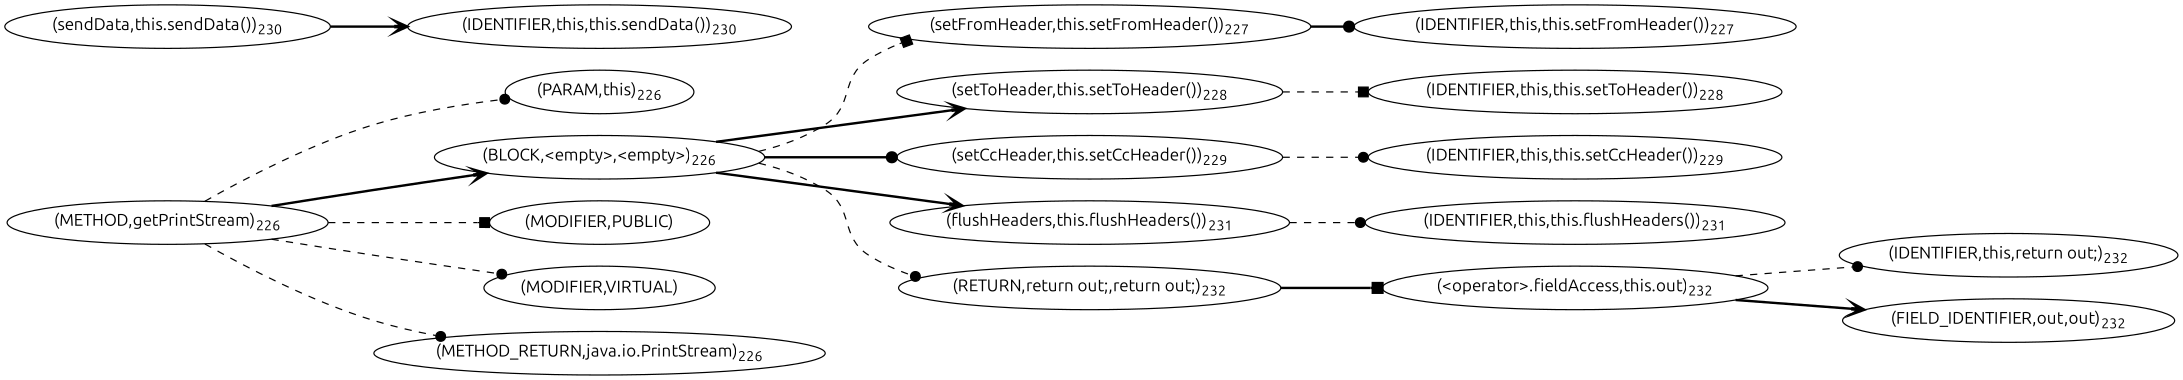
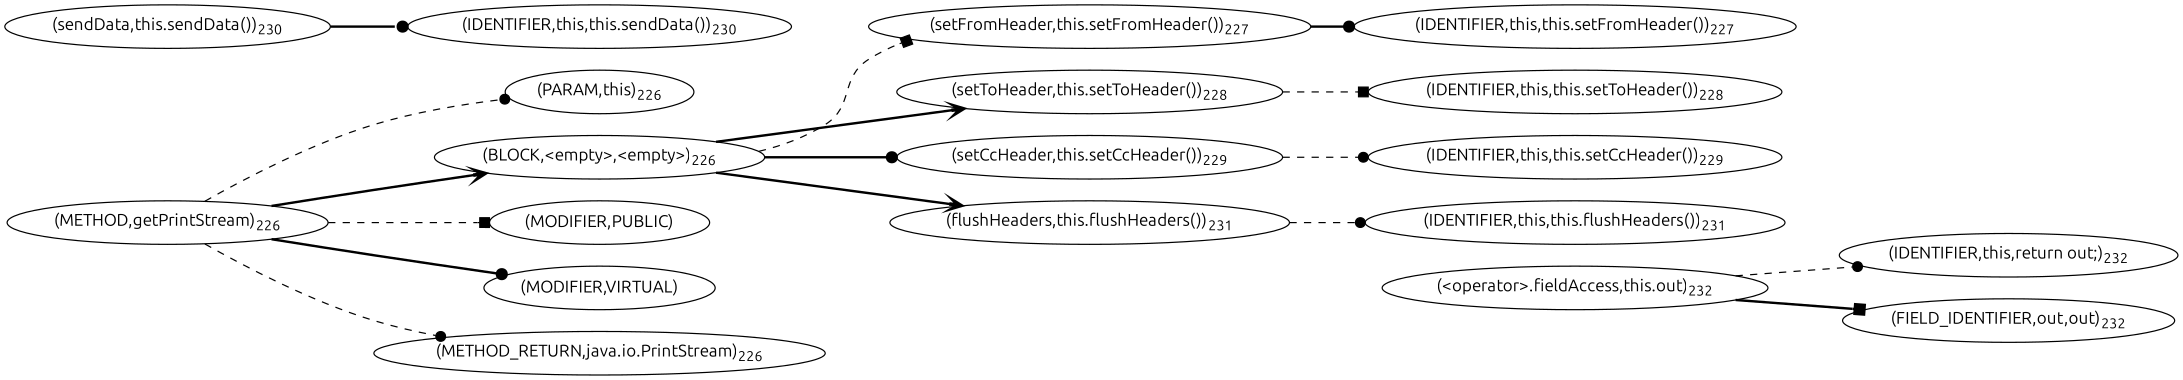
edge "(sendData,this.sendData())" -> "(IDENTIFIER,this,this.sendData())": arrowhead vee -> dot
edge "(METHOD,getPrintStream)" -> "(MODIFIER,VIRTUAL)": style dashed -> bold
node "(RETURN,return out;,return out;)": removed
edge "(<operator>.fieldAccess,this.out)" -> "(FIELD_IDENTIFIER,out,out)": arrowhead vee -> box
